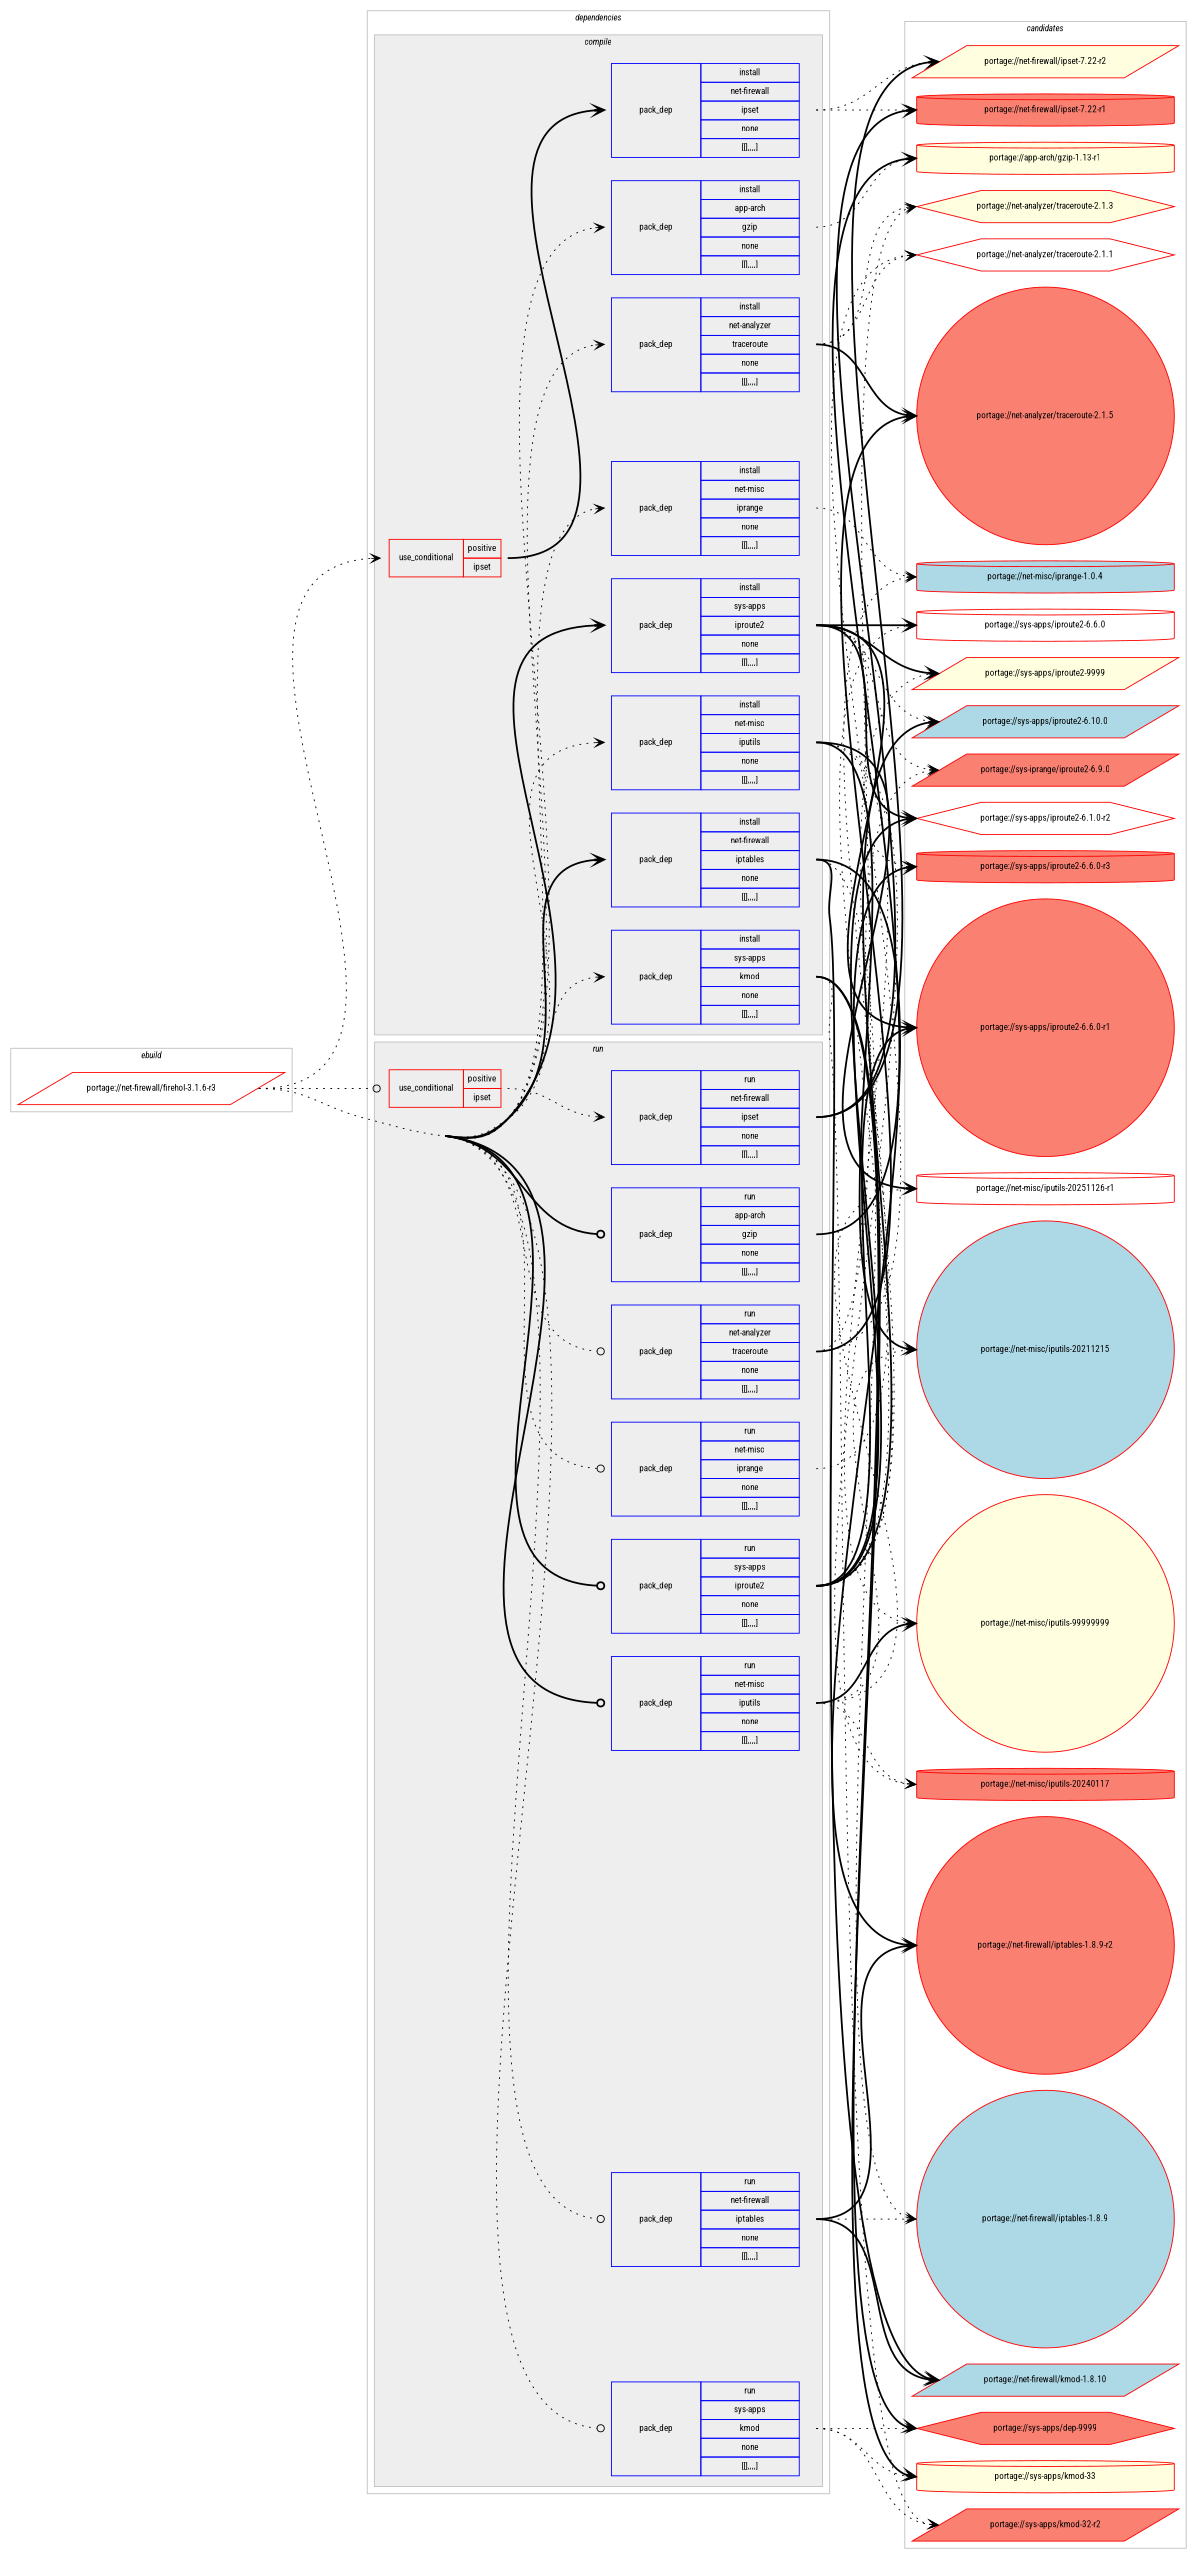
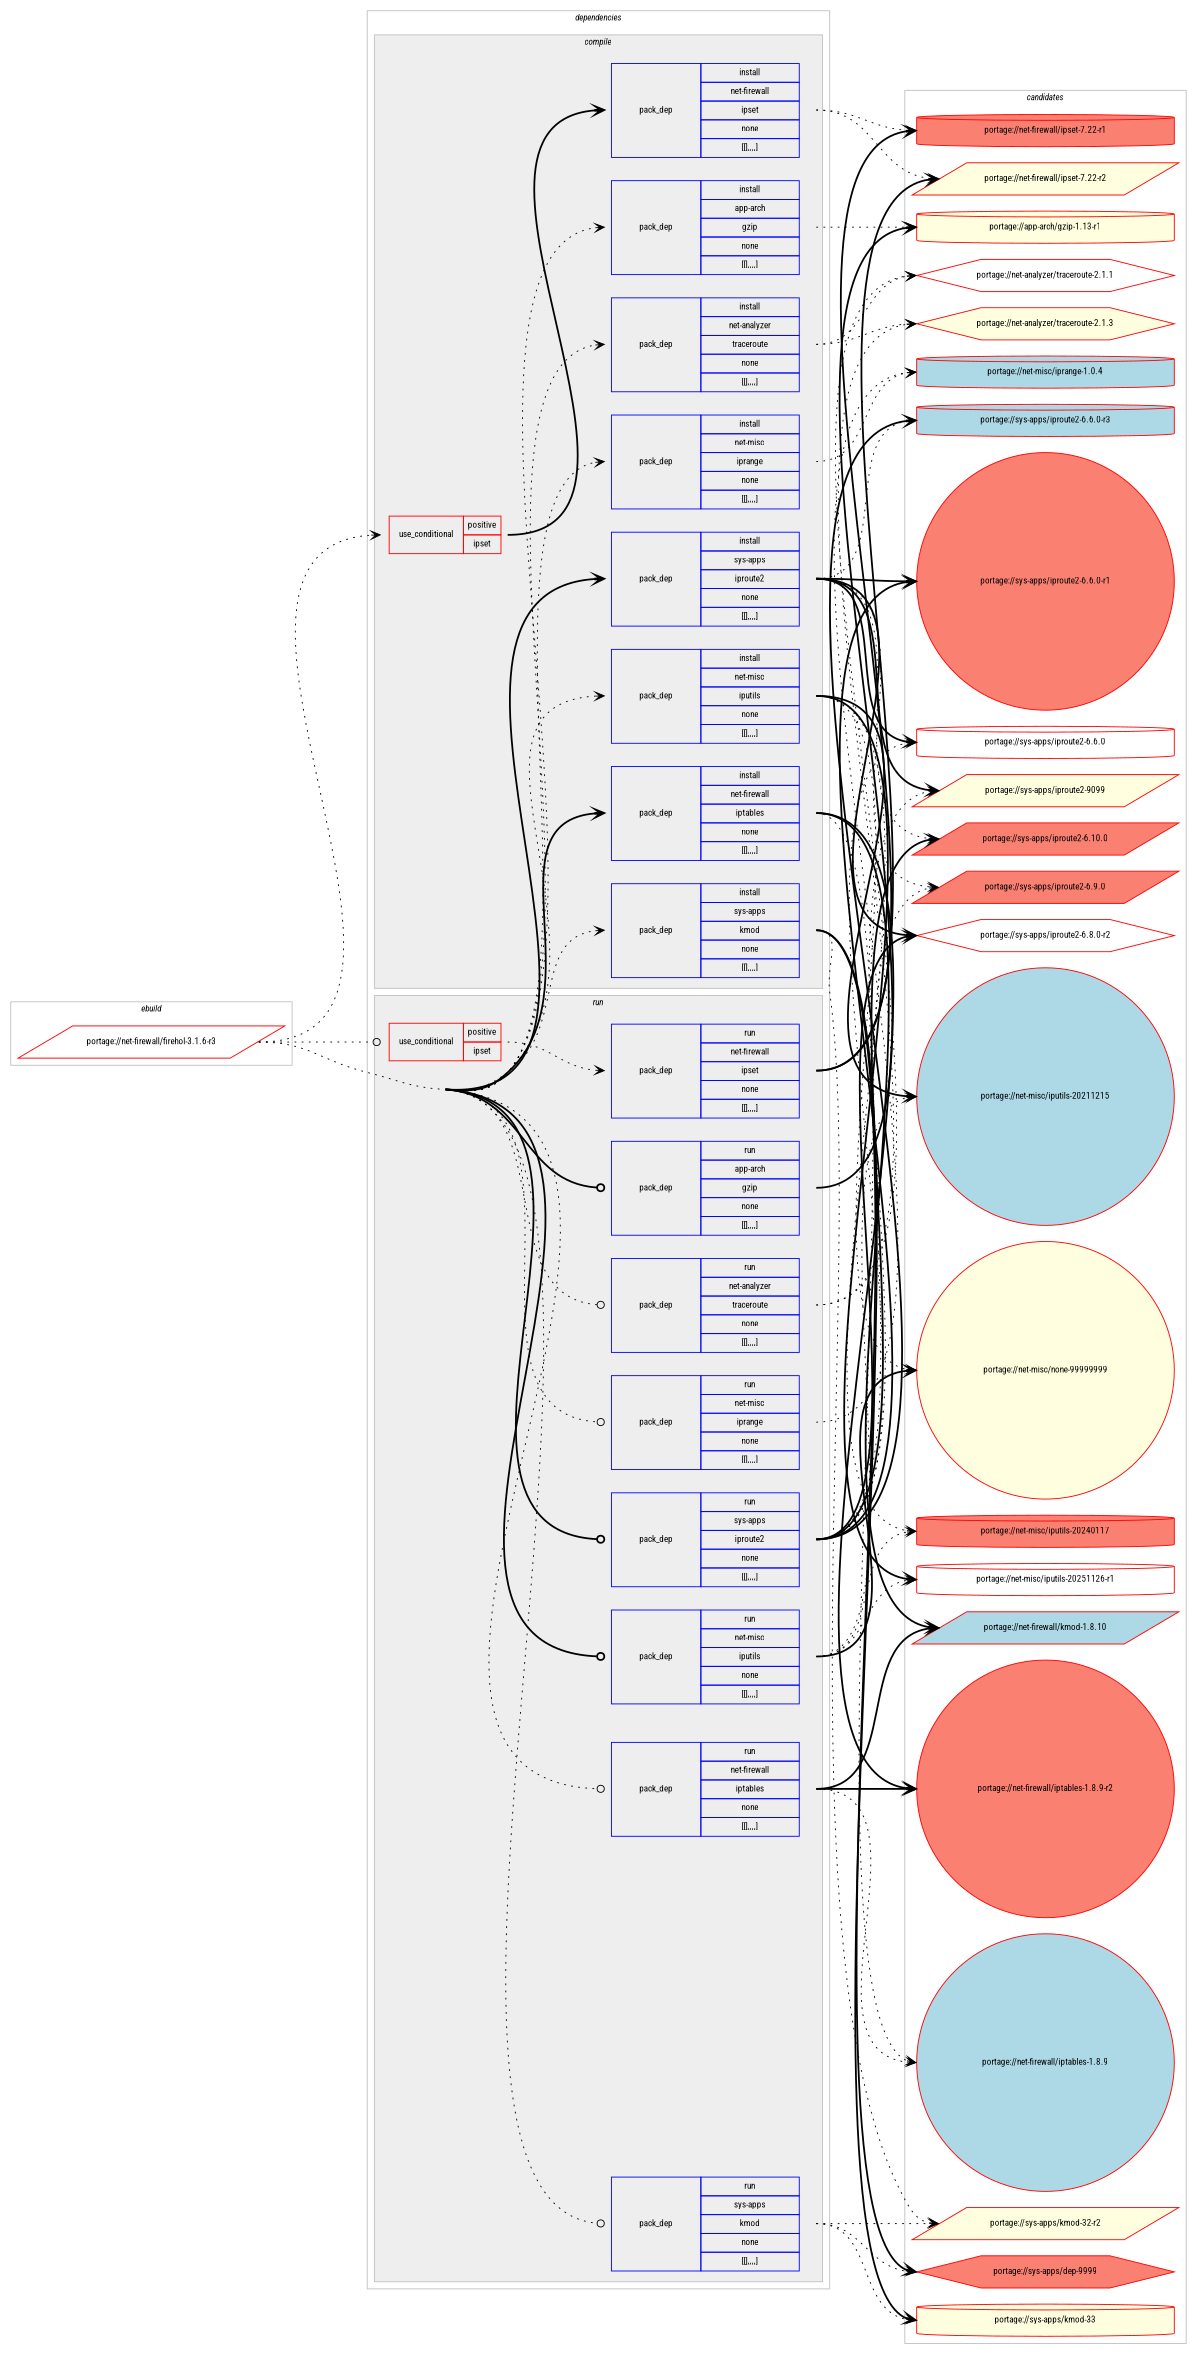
node "portage://net-analyzer/traceroute-2.1.5": removed
node "portage://sys-apps/iproute2-9999": label "portage://sys-apps/iproute2-9999" -> "portage://sys-apps/iproute2-9099"
node "portage://sys-apps/iproute2-6.10.0": fillcolor lightblue -> salmon
node "portage://sys-iprange/iproute2-6.9.0": label "portage://sys-iprange/iproute2-6.9.0" -> "portage://sys-apps/iproute2-6.9.0"
node "portage://sys-apps/iproute2-6.1.0-r2": label "portage://sys-apps/iproute2-6.1.0-r2" -> "portage://sys-apps/iproute2-6.8.0-r2"
node "portage://sys-apps/iproute2-6.6.0-r3": fillcolor salmon -> lightblue
node "portage://net-misc/iputils-99999999": label "portage://net-misc/iputils-99999999" -> "portage://net-misc/none-99999999"
node "portage://sys-apps/kmod-32-r2": fillcolor salmon -> lightyellow
